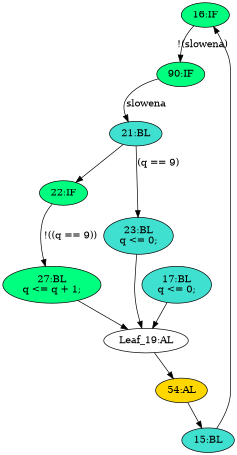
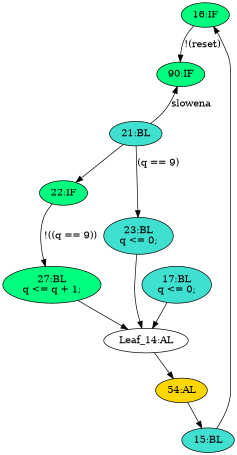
edge "16:IF" -> "90:IF": label "!(slowena)" -> "!(reset)"
edge "90:IF" -> "21:BL": reversed
node "Leaf_19:AL": label "Leaf_19:AL" -> "Leaf_14:AL"
